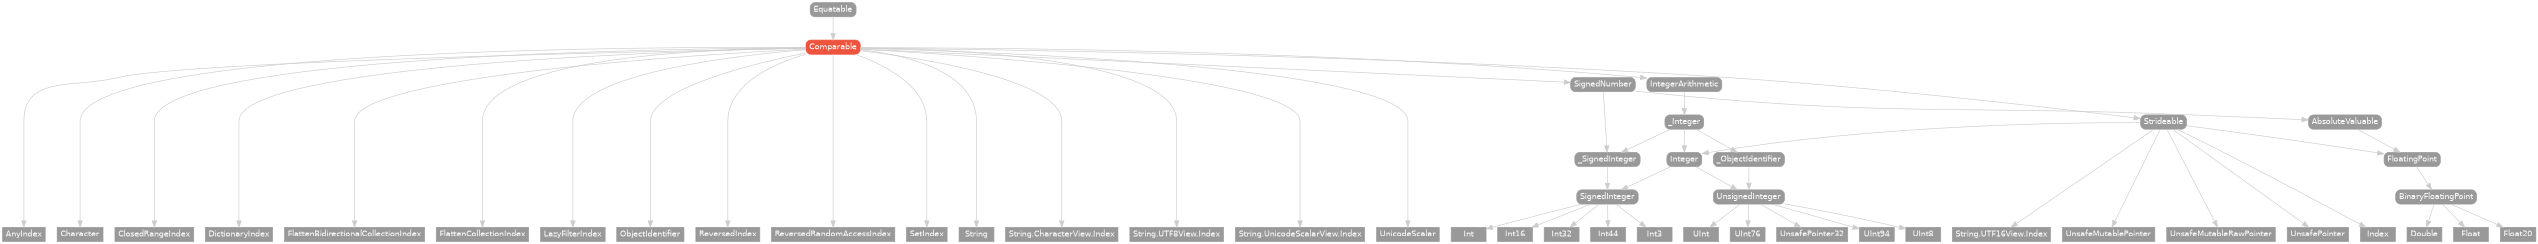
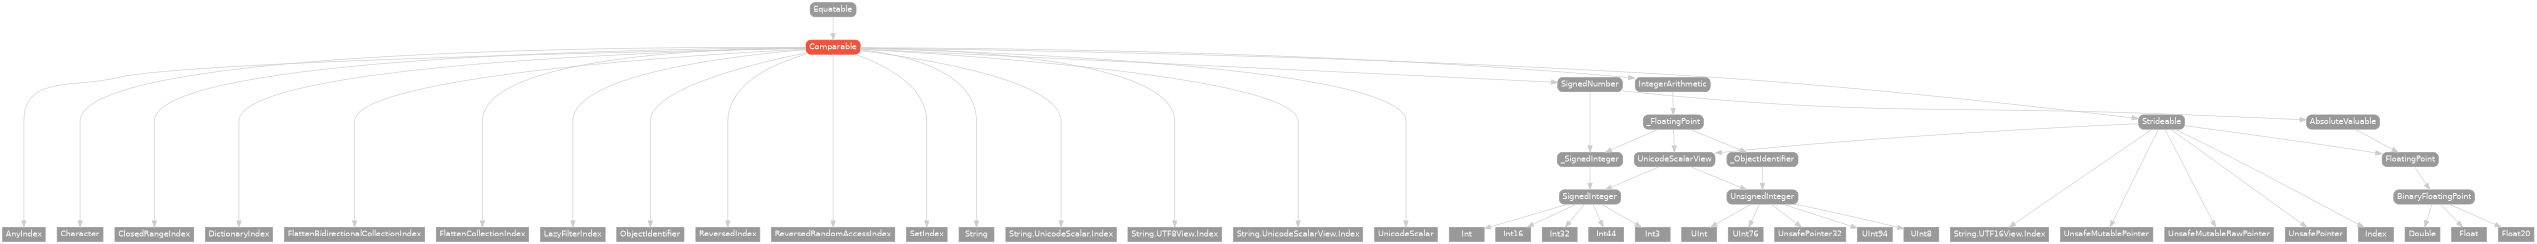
node "_Integer": label "_Integer" -> "_FloatingPoint"
node "Integer": label "Integer" -> "UnicodeScalarView"
node "String.CharacterView.Index": label "String.CharacterView.Index" -> "String.UnicodeScalar.Index"
